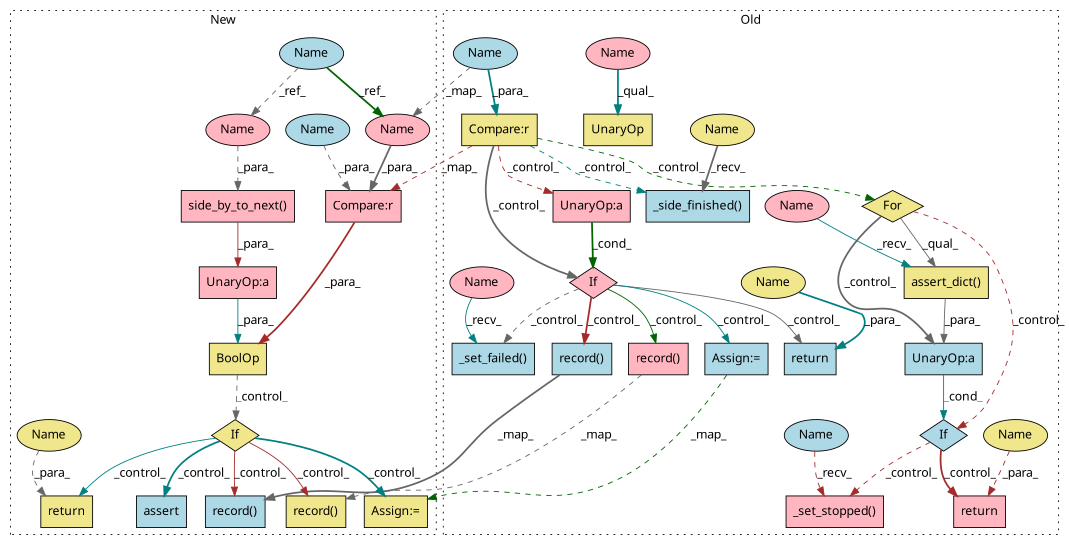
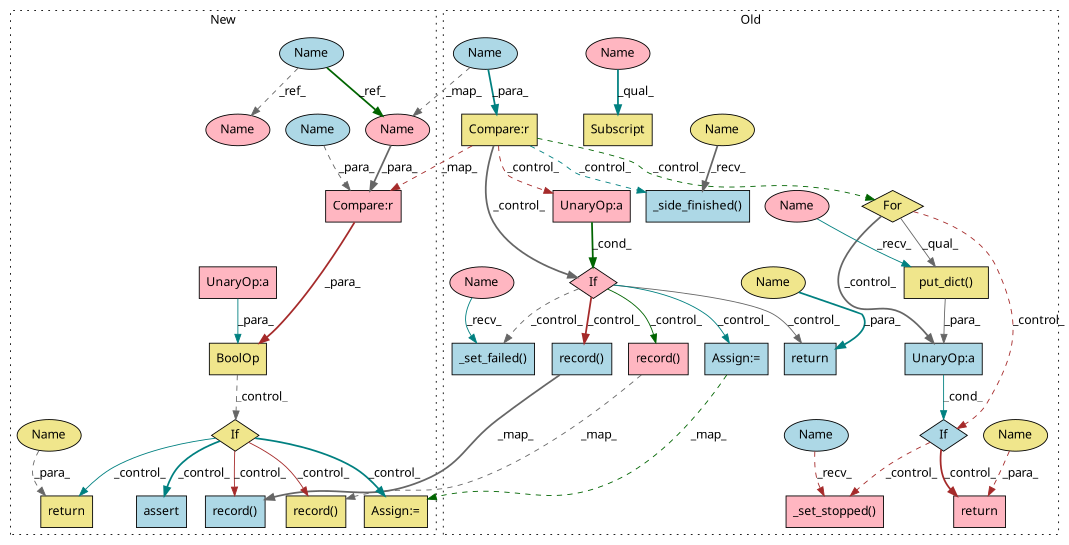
node "UnaryOp": label "UnaryOp" -> "Subscript"
node "side_by_to_next()": removed
node "assert_dict()": label "assert_dict()" -> "put_dict()"
